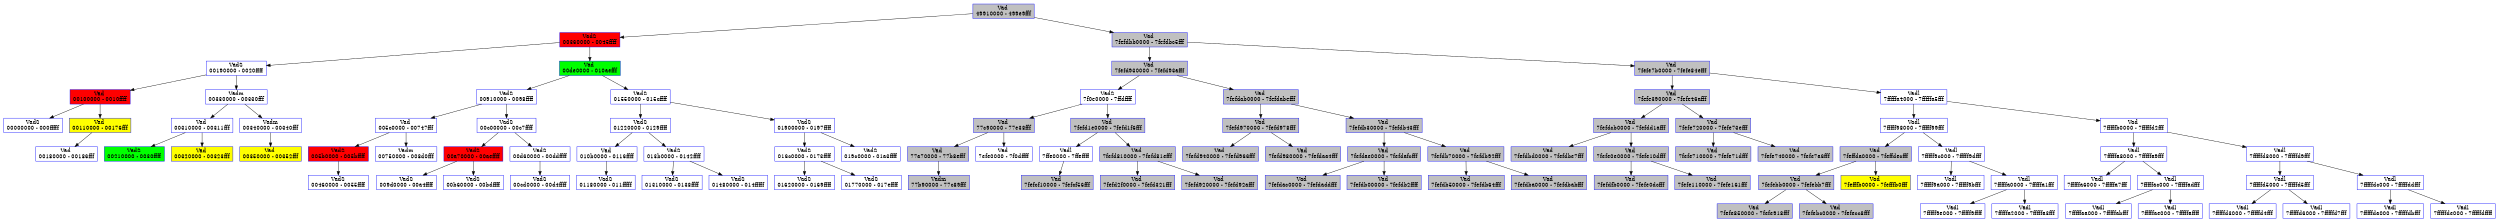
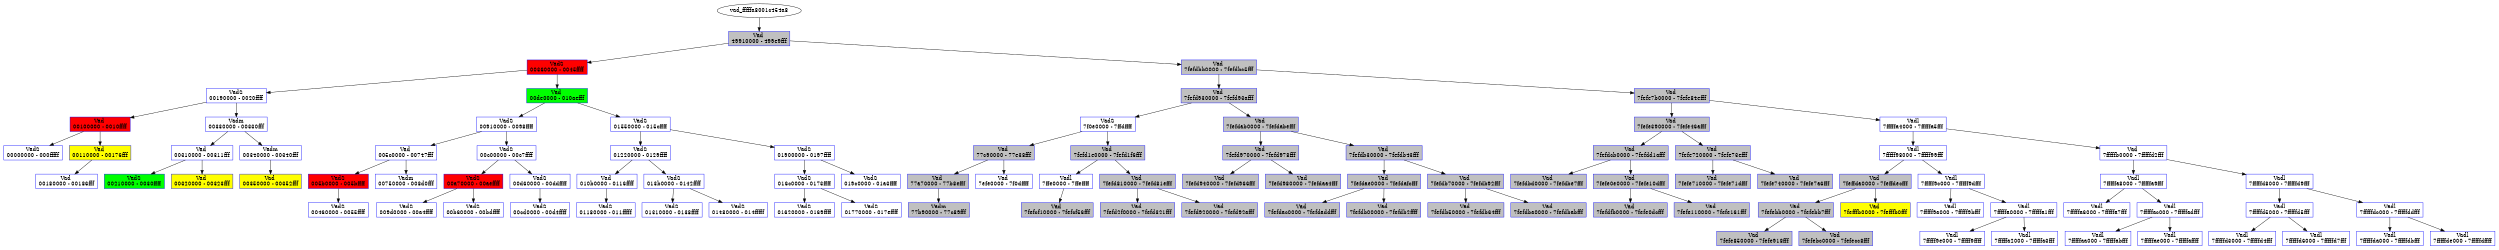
node "vad_fffffa8001c454a8": added
